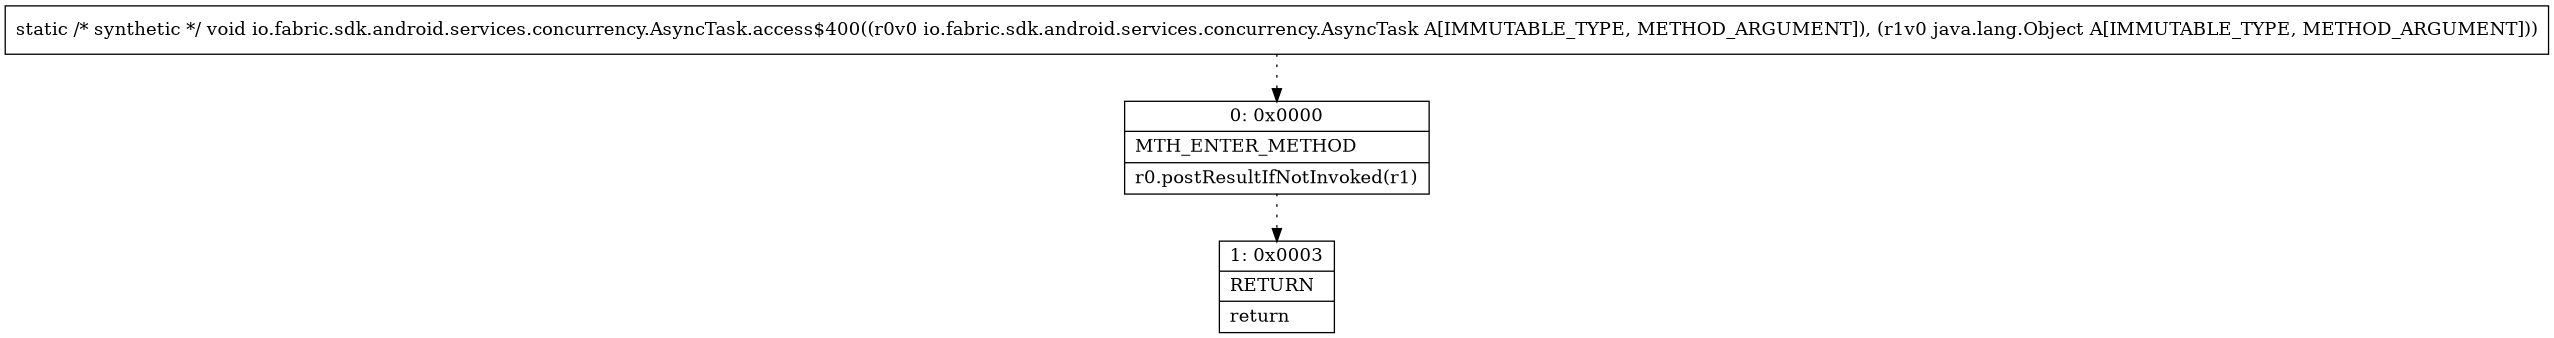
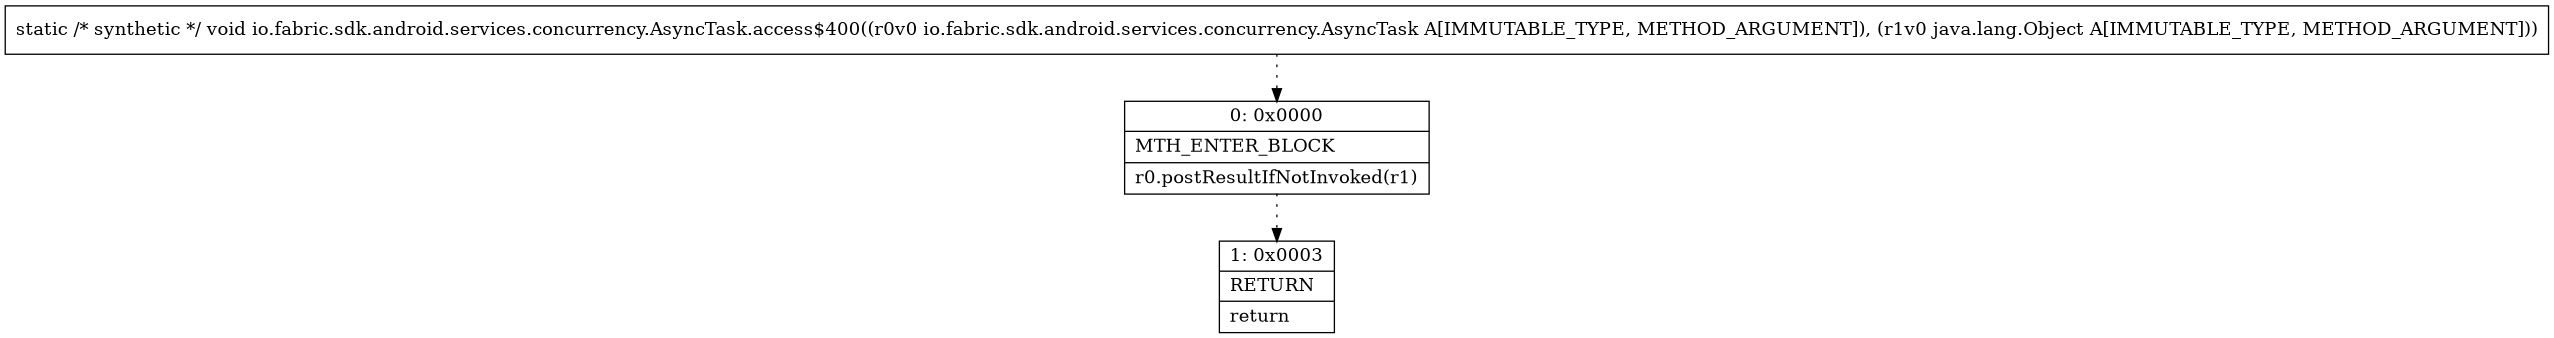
node "0: 0x0000": text "MTH_ENTER_METHOD" -> "MTH_ENTER_BLOCK"
